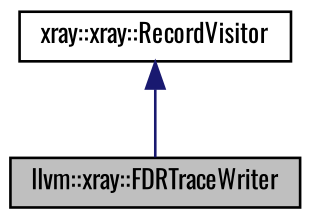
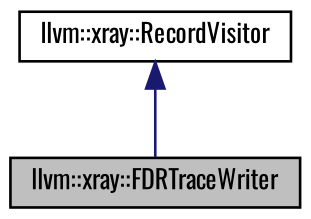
node "xray::xray::RecordVisitor": label "xray::xray::RecordVisitor" -> "llvm::xray::RecordVisitor"
